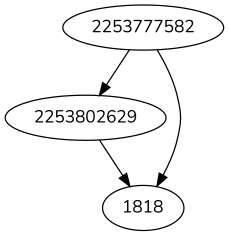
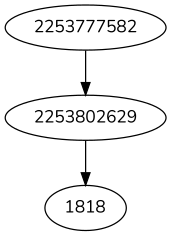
edge "2253777582" -> "1818": removed
